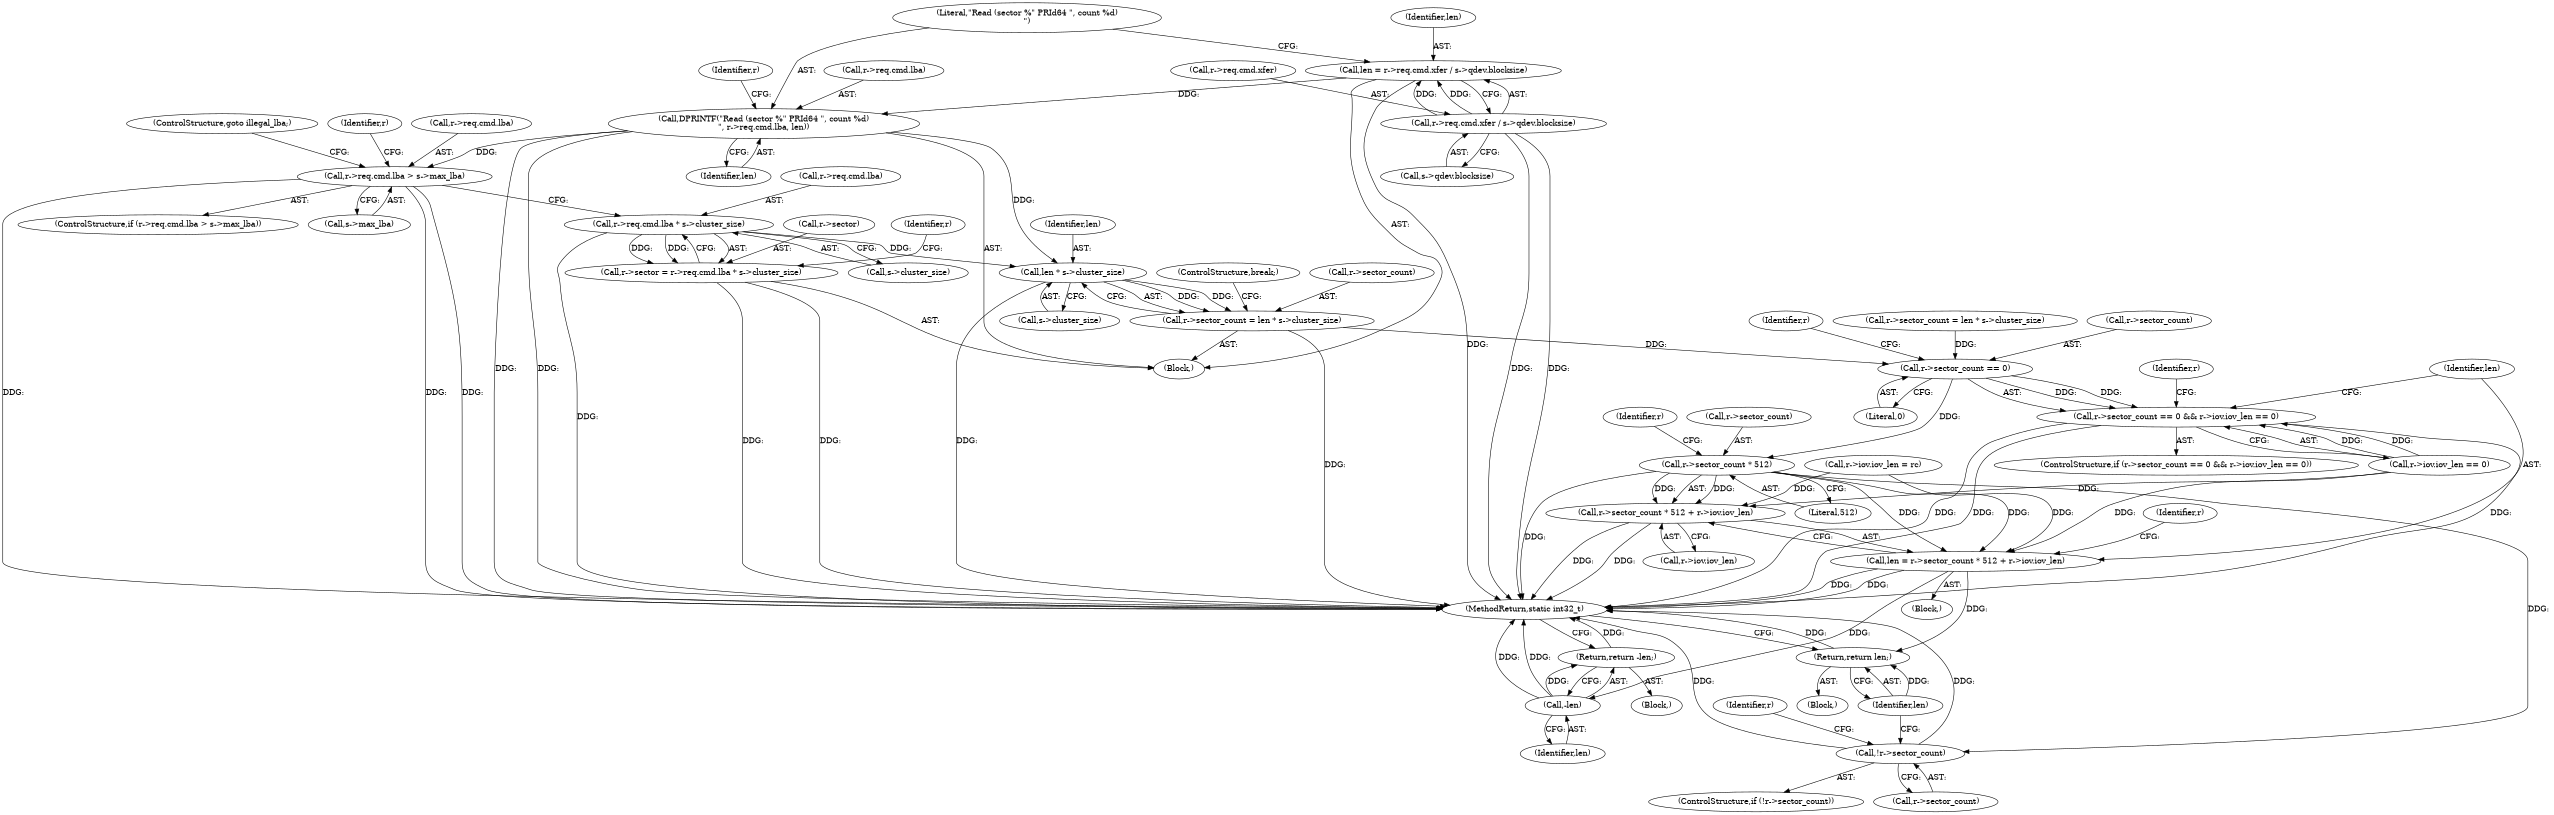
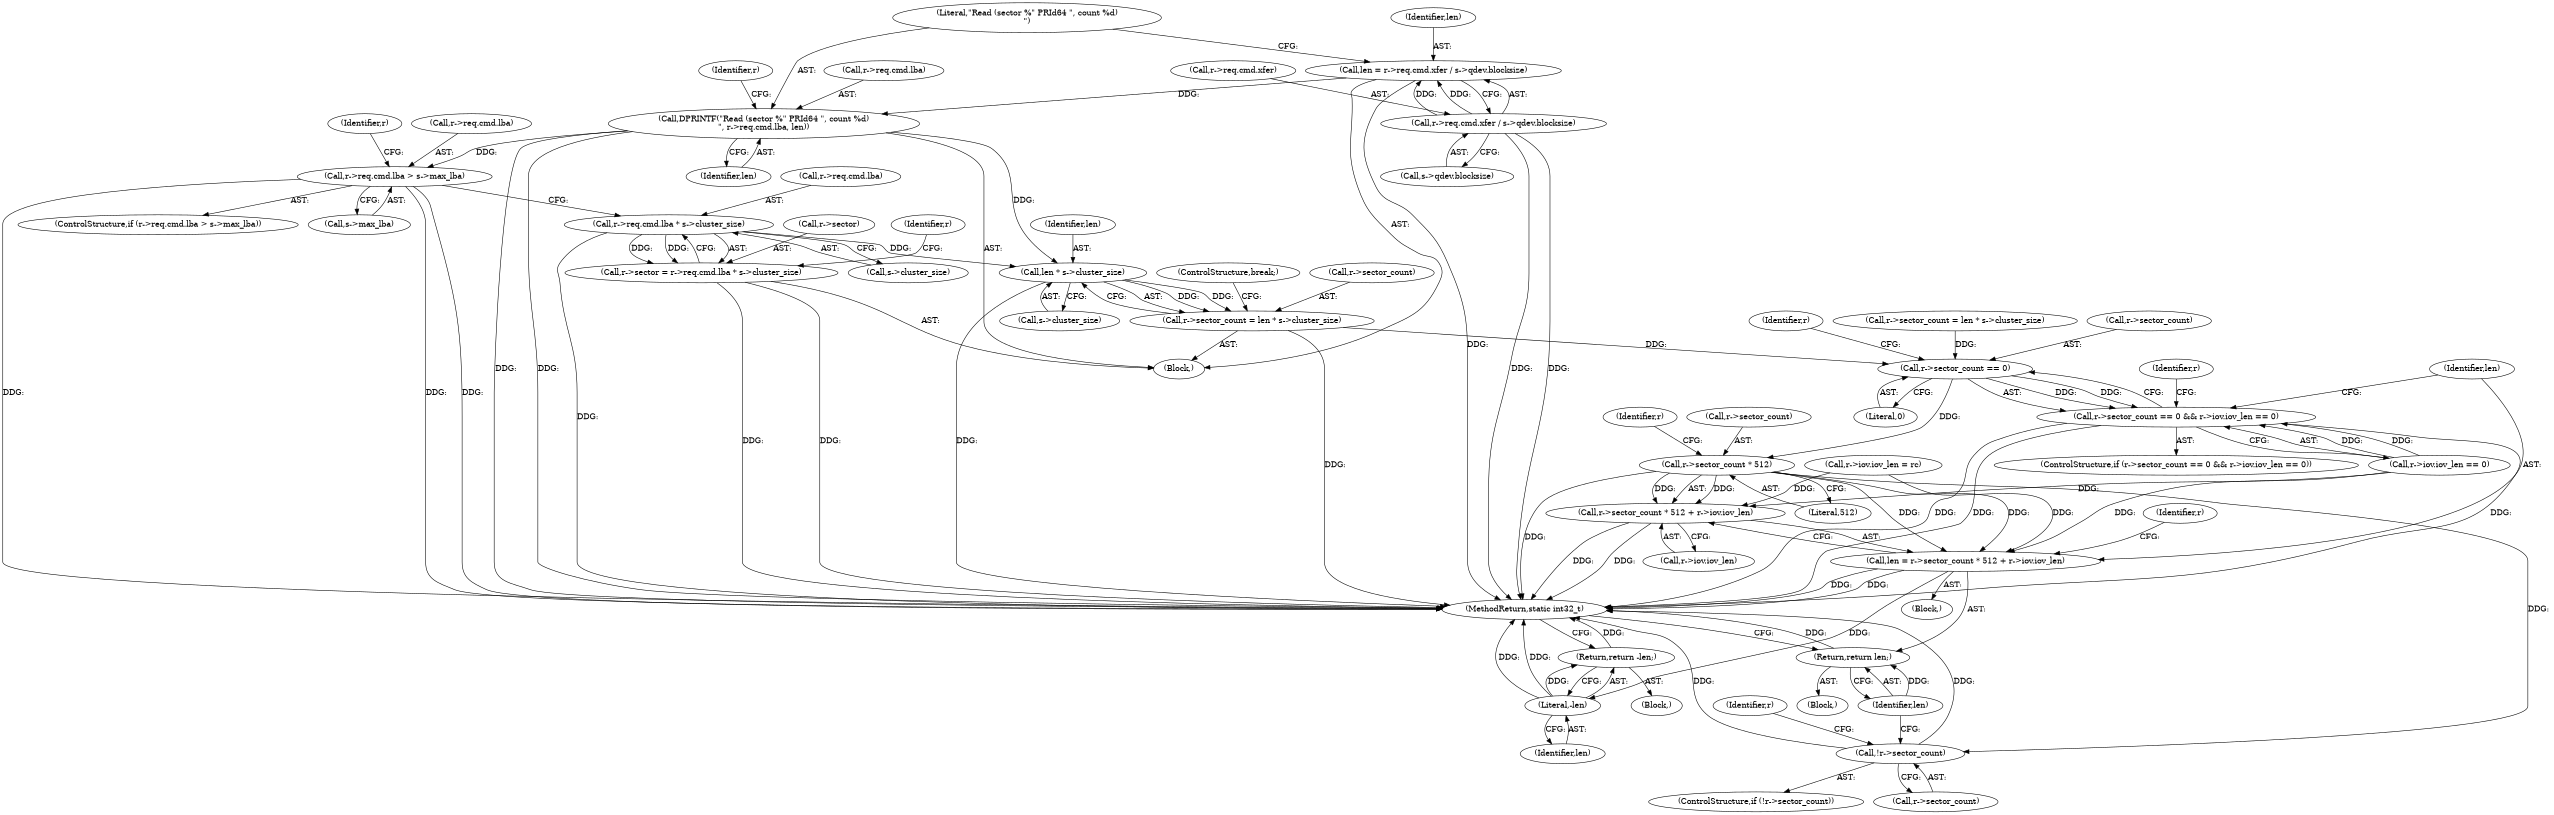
node "(ControlStructure,goto illegal_lba;)": removed
edge "(Call,r->sector_count == 0 && r->iov.iov_len == 0)" -> "(Call,r->sector_count == 0)": added, label "CFG:"
edge "(Call,len = r->sector_count * 512 + r->iov.iov_len)" -> "(Return,return len;)": label "DDG: " -> "AST: "
node "(Call,-len)": label "(Call,-len)" -> "(Literal,-len)"
